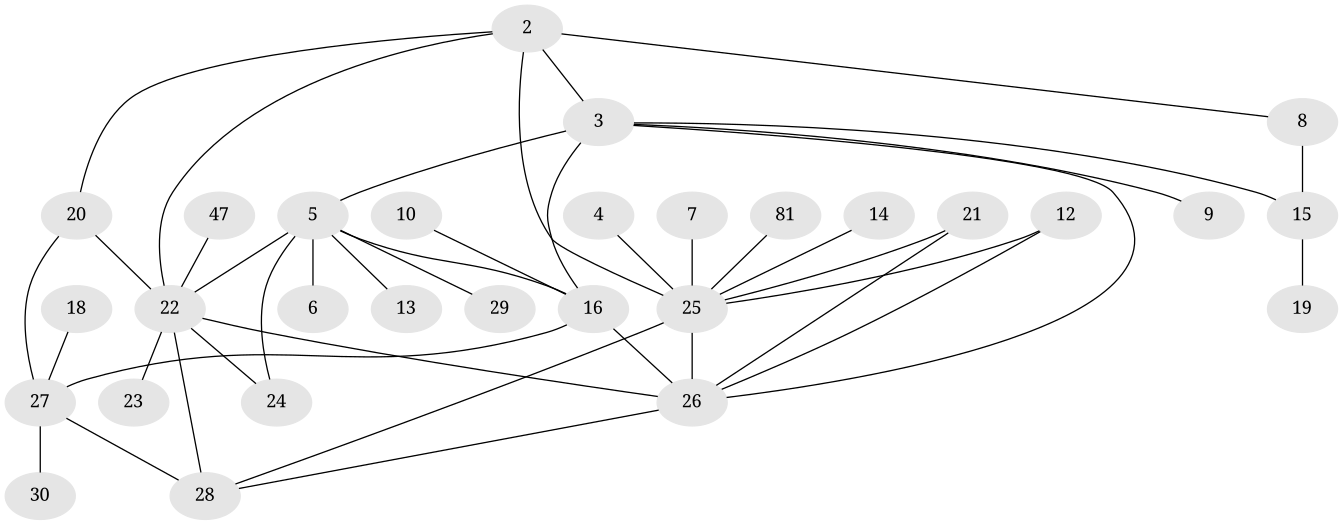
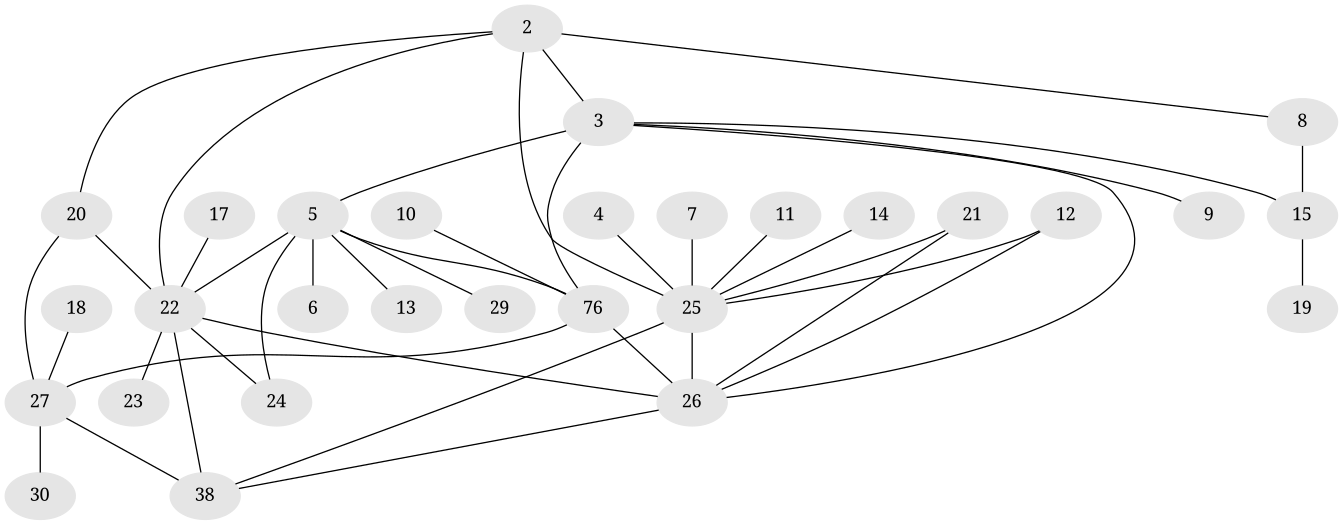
node "47": label "47" -> "17"
node "81": label "81" -> "11"
node "16": label "16" -> "76"
node "28": label "28" -> "38"
